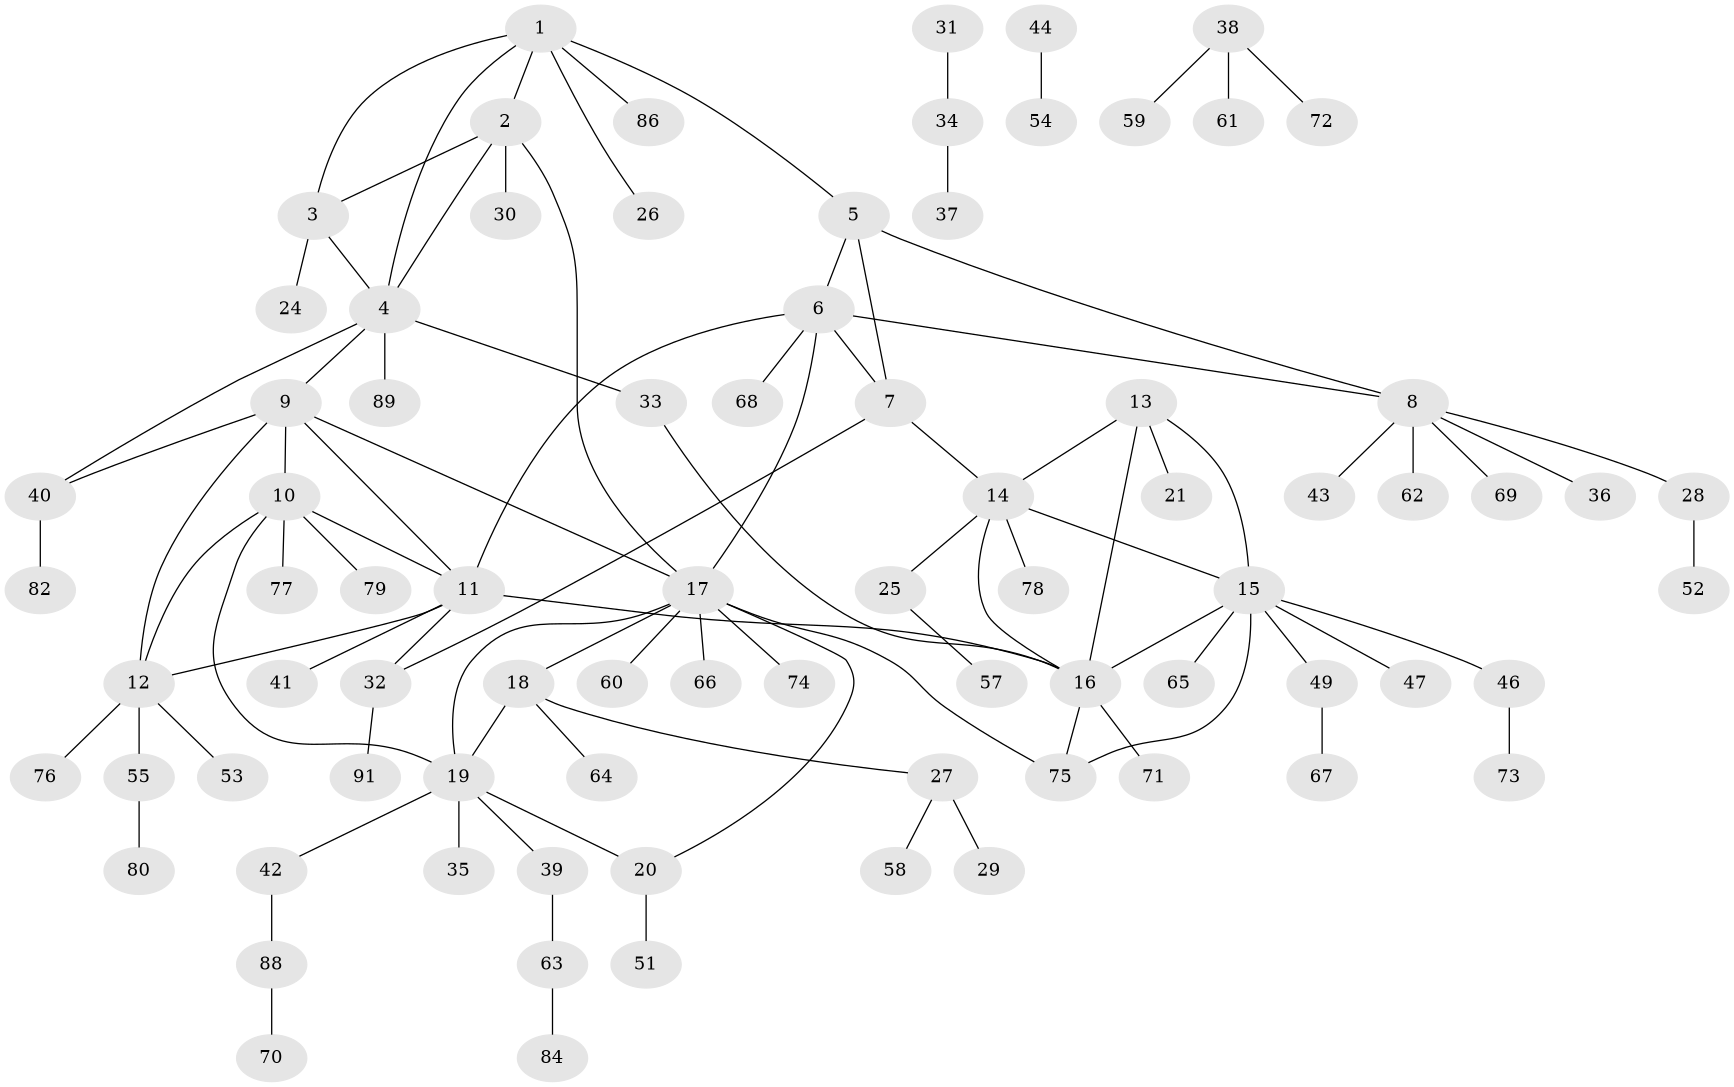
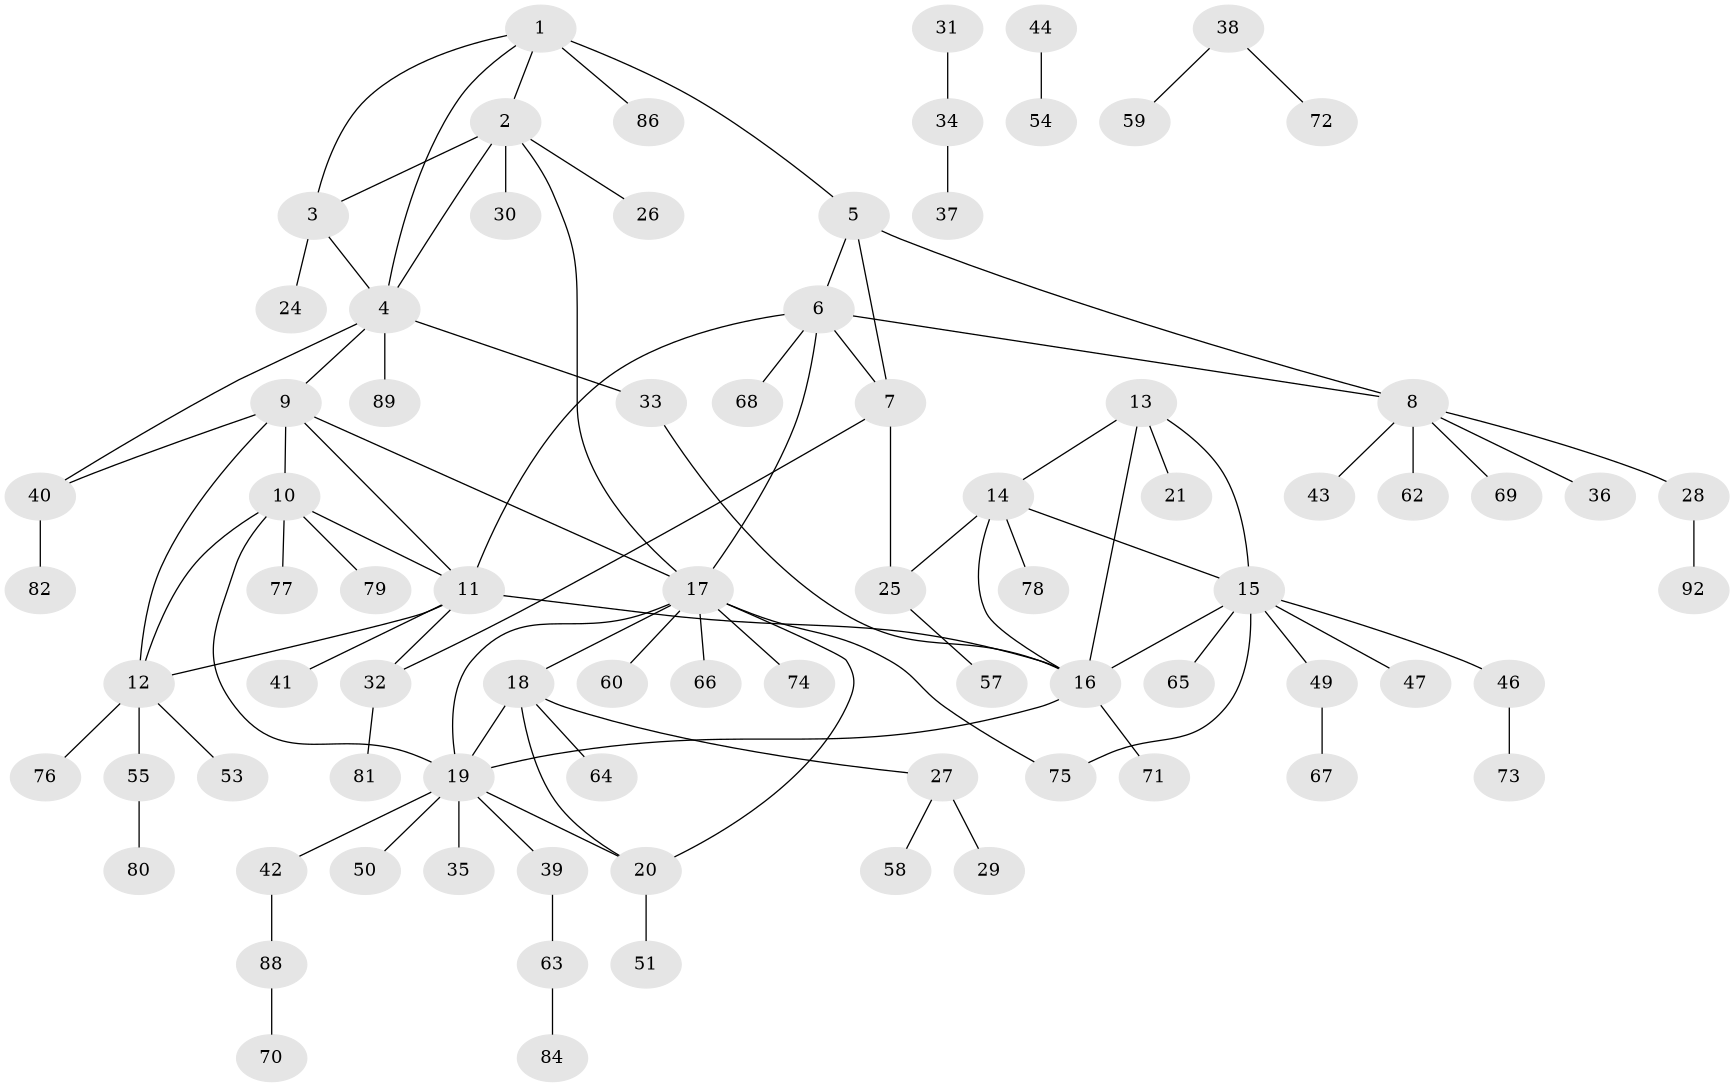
node "61": removed
edge "1" -- "26": now "2" -- "26"
edge "7" -- "14": now "7" -- "25"
node "52": label "52" -> "92"
edge "16" -- "75": now "16" -- "19"
node "91": label "91" -> "81"
edge "18" -- "20": added
node "50": added
